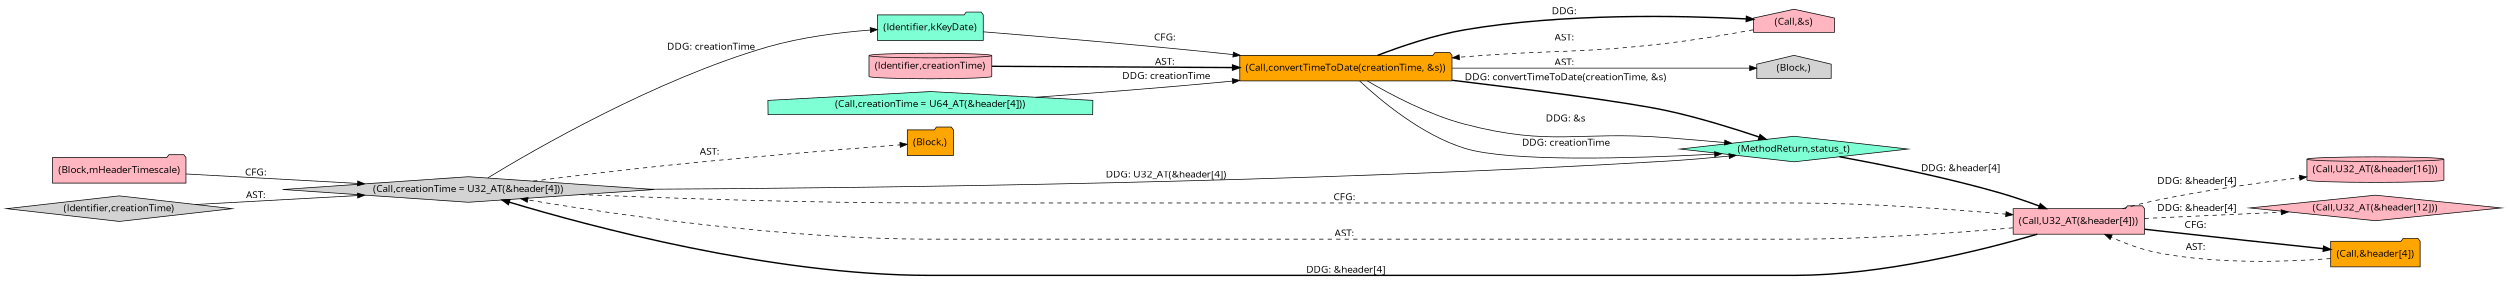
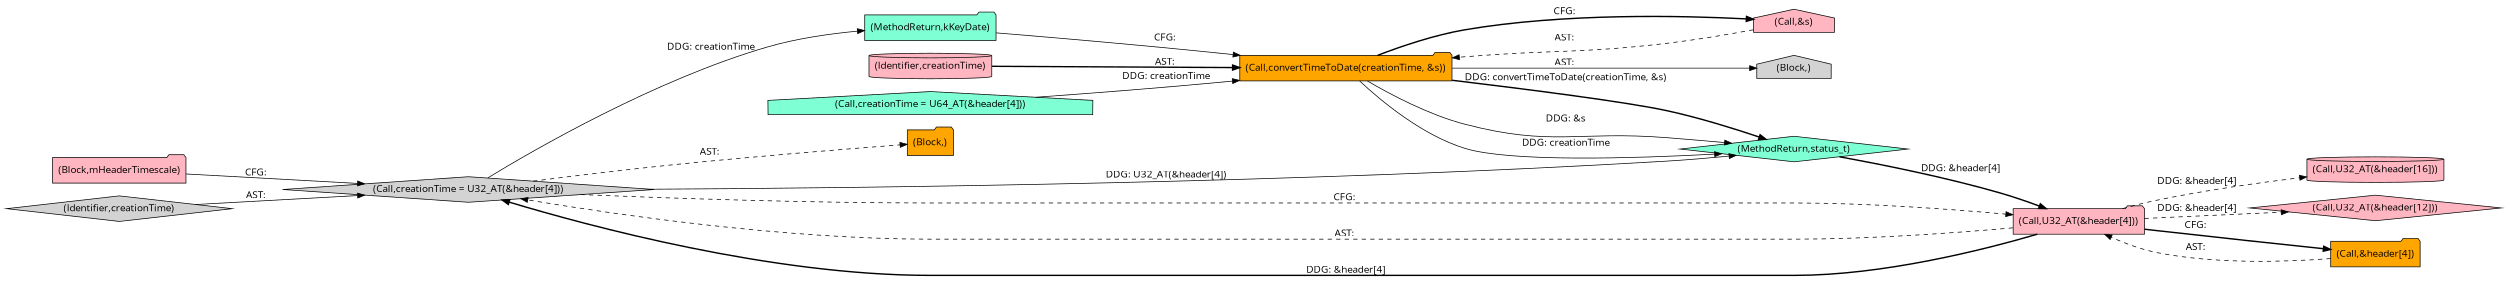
edge "(Call,convertTimeToDate(creationTime, &s))" -> "(Call,&s)": label "DDG: " -> "CFG: "
node "(Identifier,kKeyDate)": label "(Identifier,kKeyDate)" -> "(MethodReturn,kKeyDate)"
